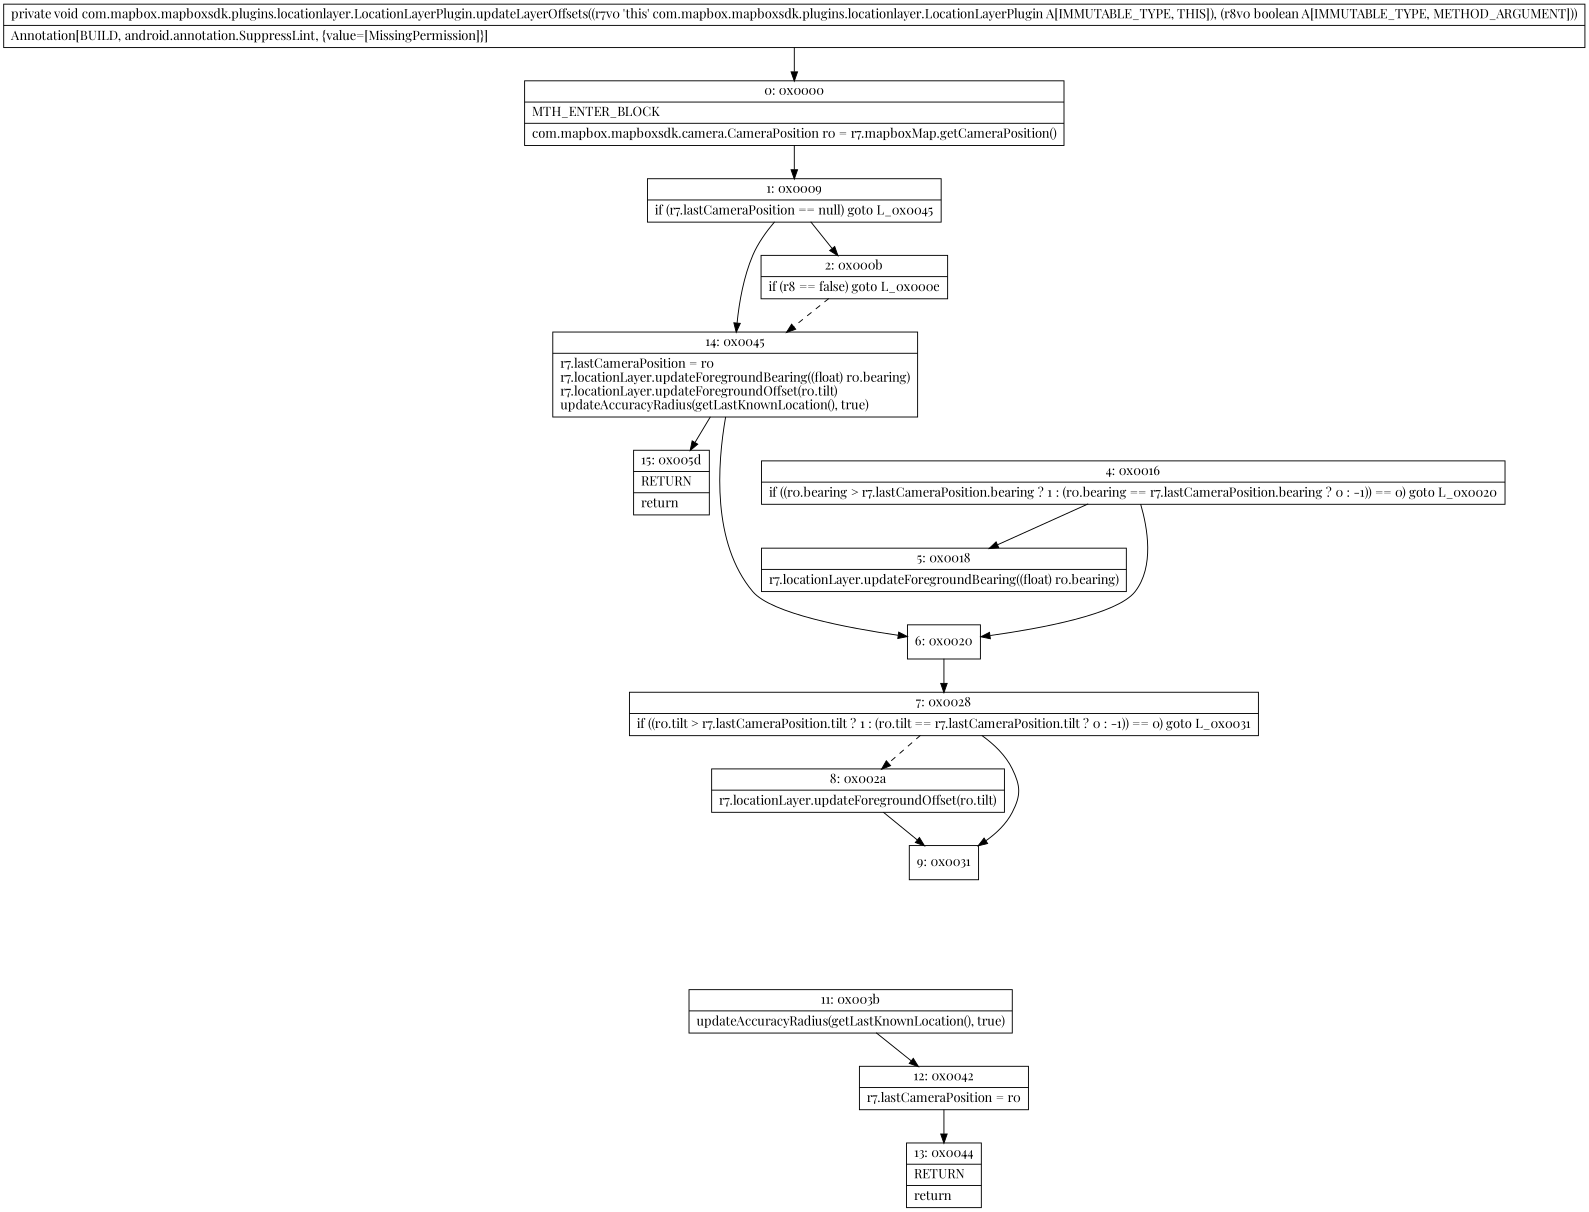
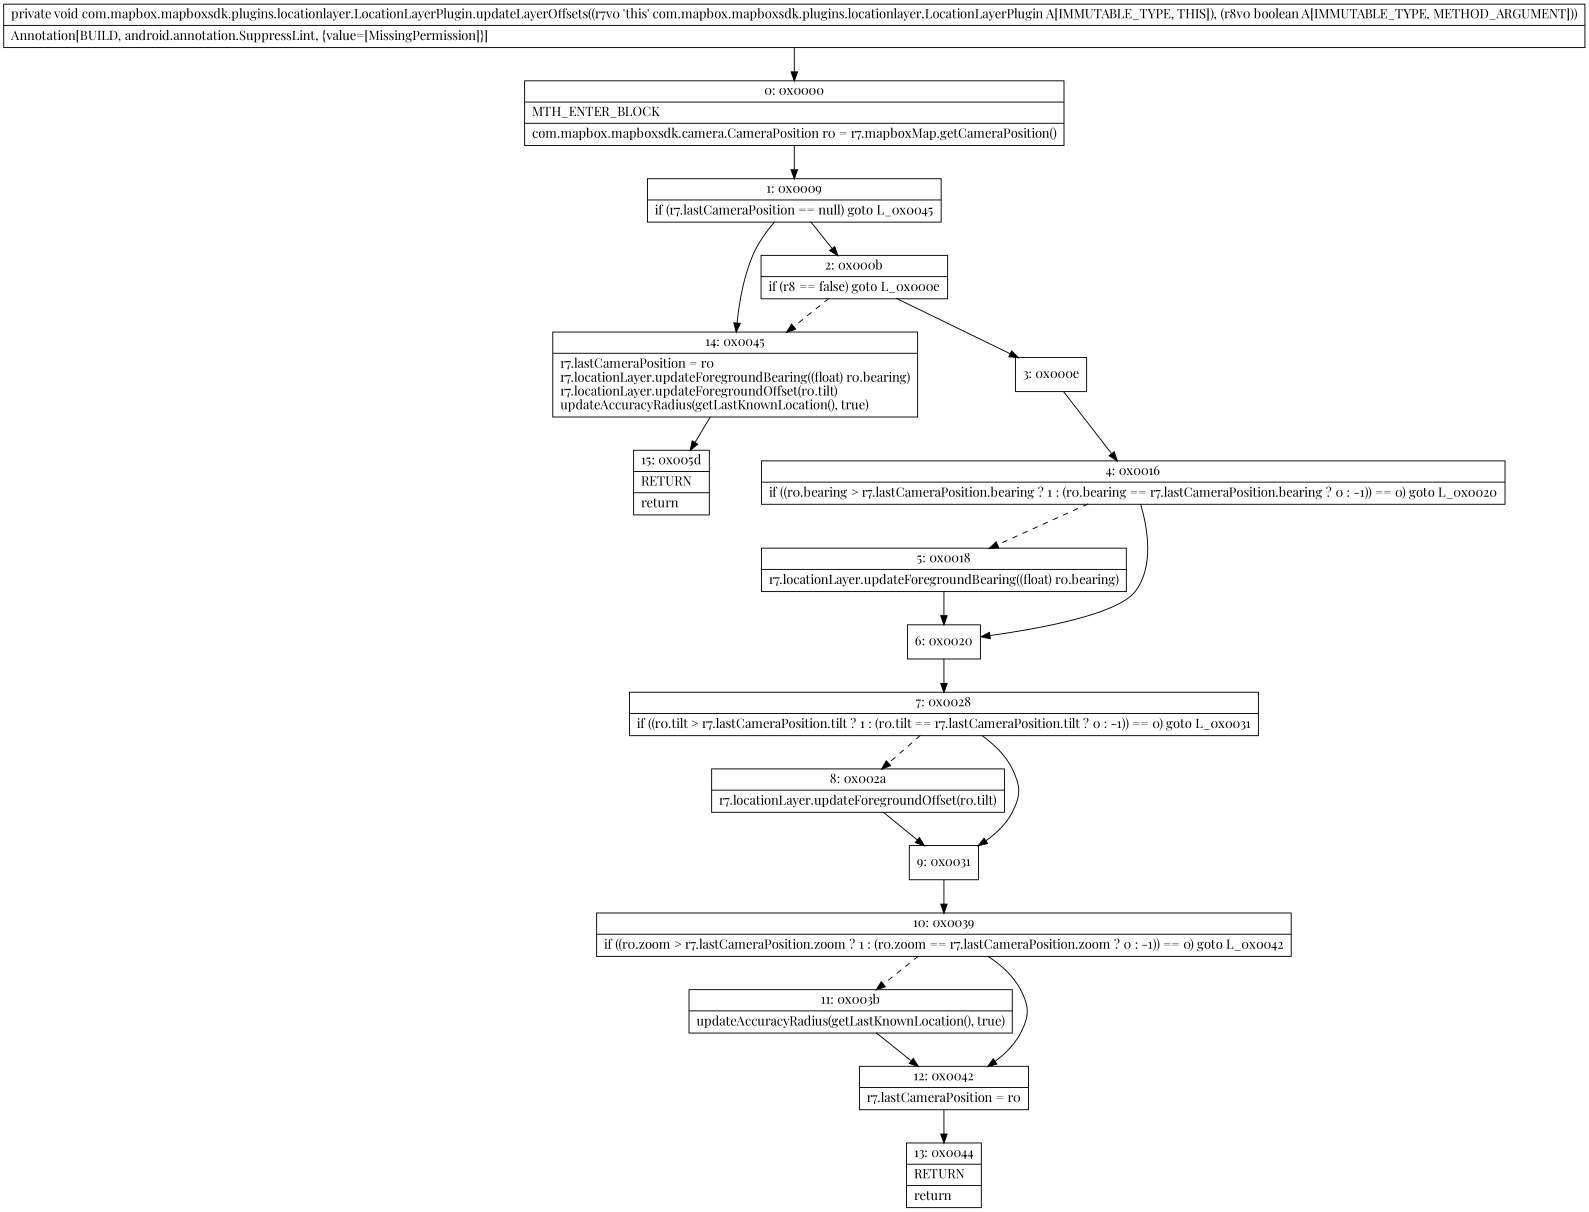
node "3: 0x000e": added
edge "4: 0x0016" -> "5: 0x0018": style solid -> dashed
edge "14: 0x0045" -> "6: 0x0020": now "5: 0x0018" -> "6: 0x0020"
node "10: 0x0039": added
